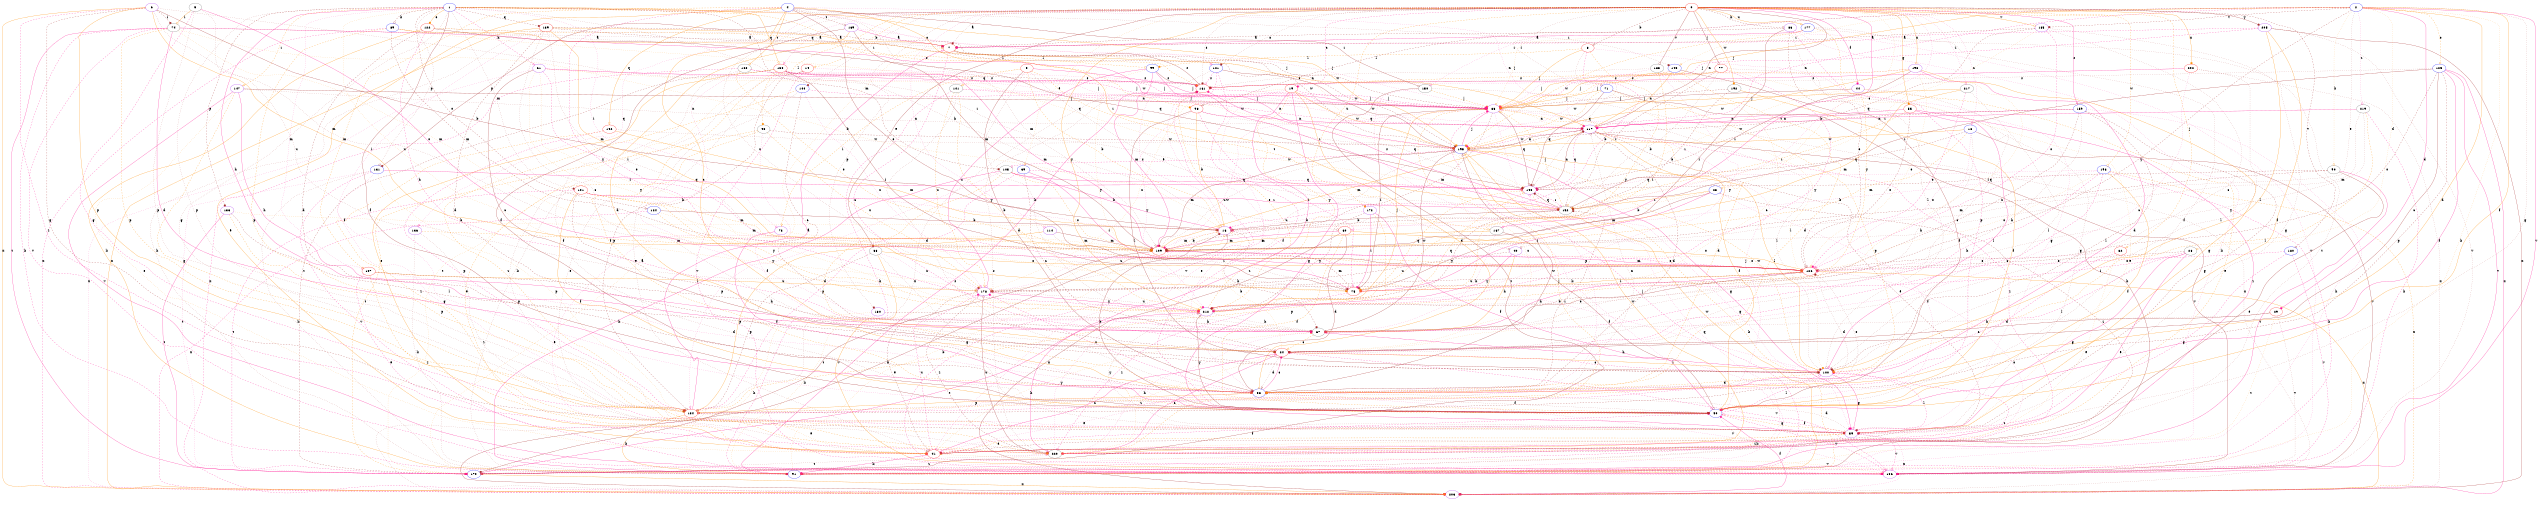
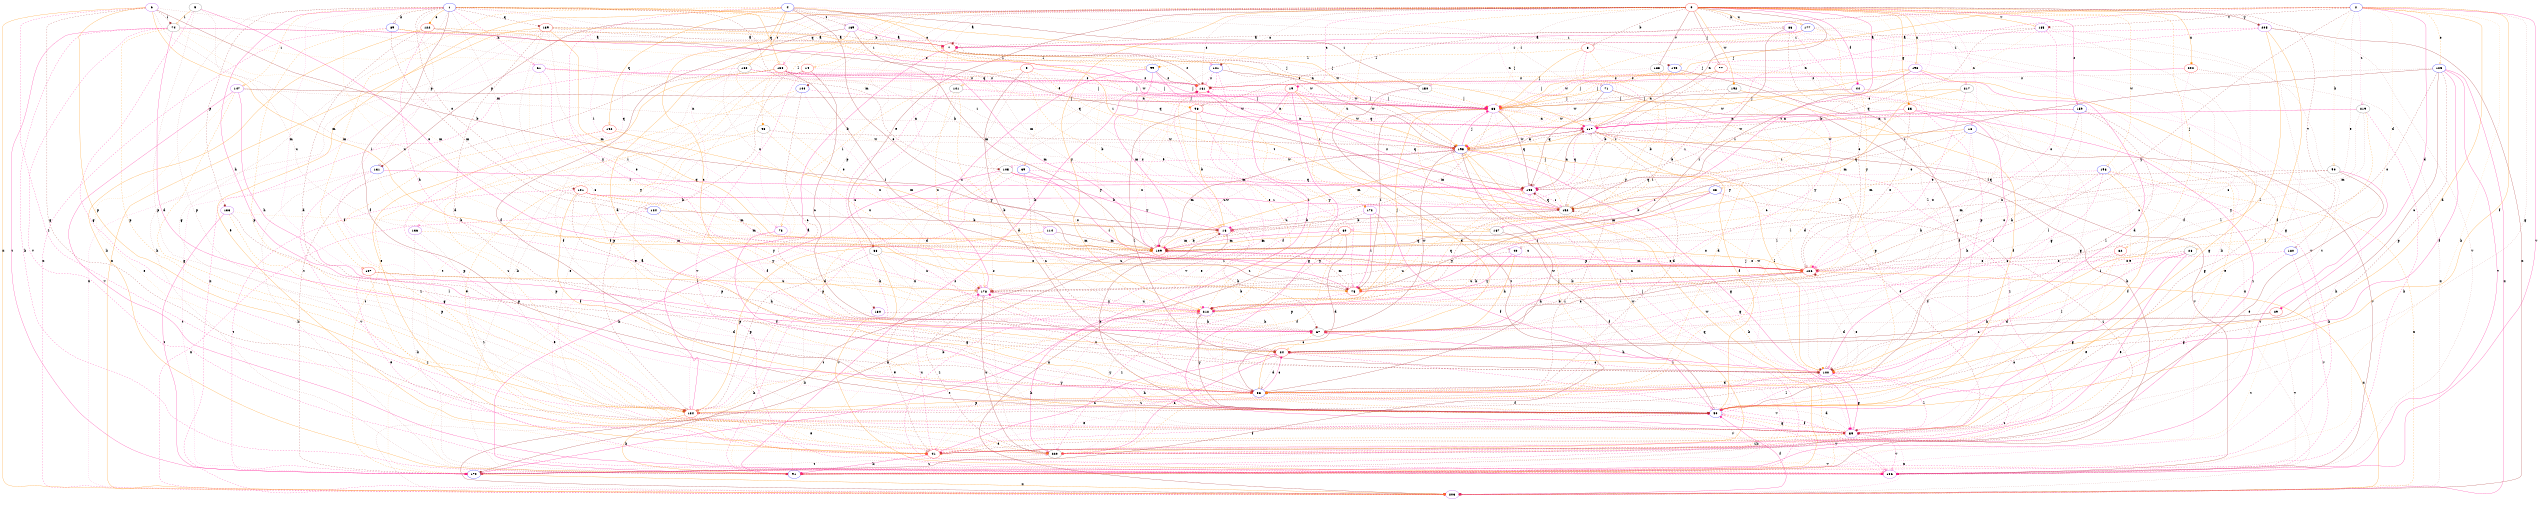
edge "105" -> "143": label "q" -> "m"
edge "61" -> "24": now "14" -> "24"
